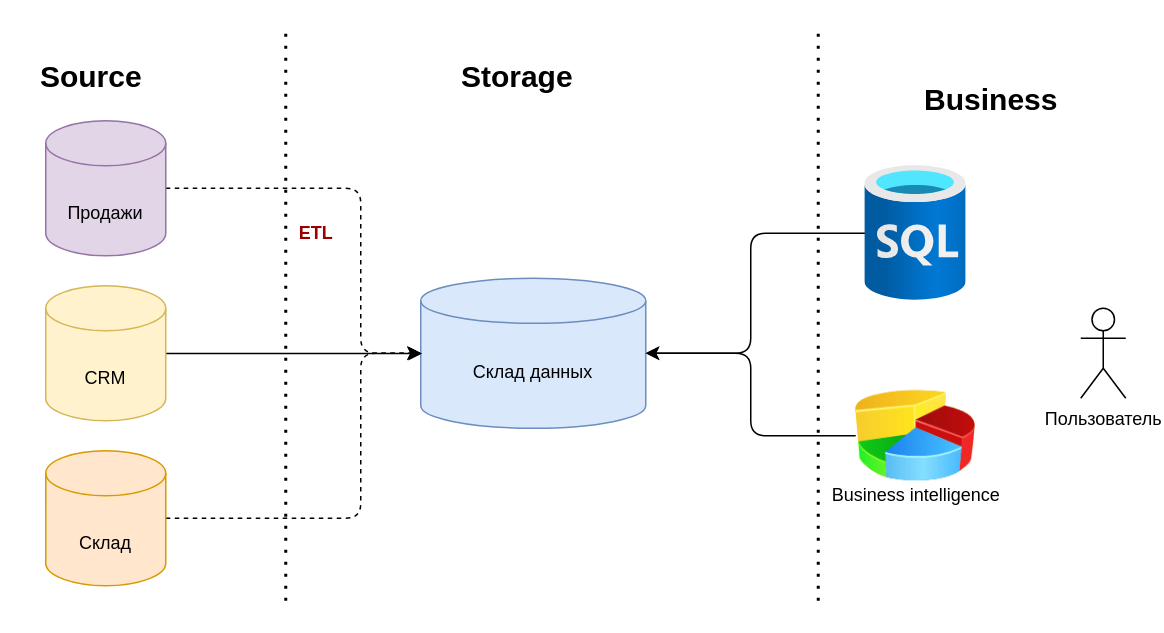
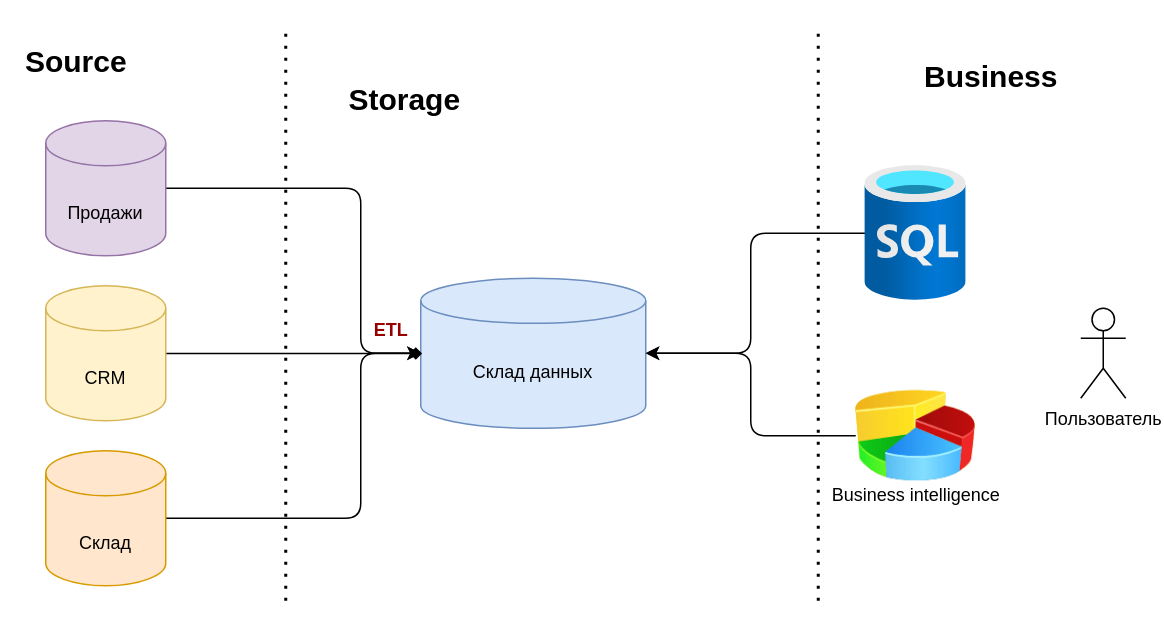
node "Source": moved (91, 76) -> (76, 61)
node "Storage": moved (517, 76) -> (404, 98)
node "Business": moved (991, 98) -> (991, 76)
edge "Продажи" -> "Склад данных": style dashed -> solid
node "ETL": moved (316, 233) -> (391, 331)
edge "CRM" -> "Склад данных": arrowhead classic -> diamond
edge "Склад" -> "Склад данных": style dashed -> solid
